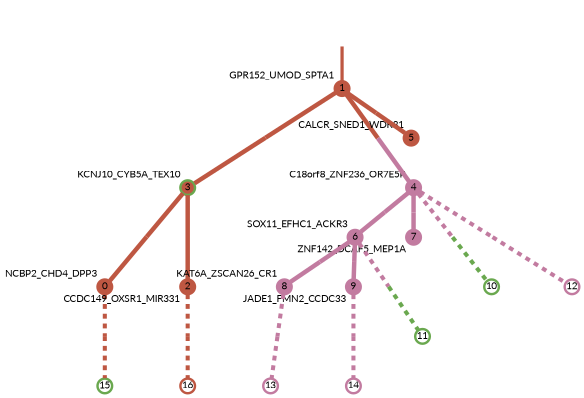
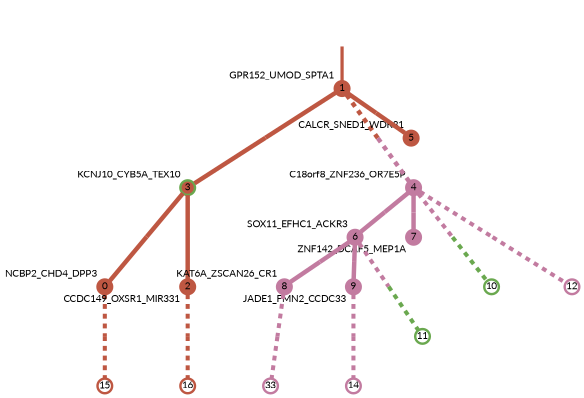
edge "1 GPR152_UMOD_SPTA1" -> "4 C18orf8_ZNF236_OR7E5P": style solid -> dashed
node "15": color #6aa84fff -> #be5742ff
node "13": label "13" -> "33"
